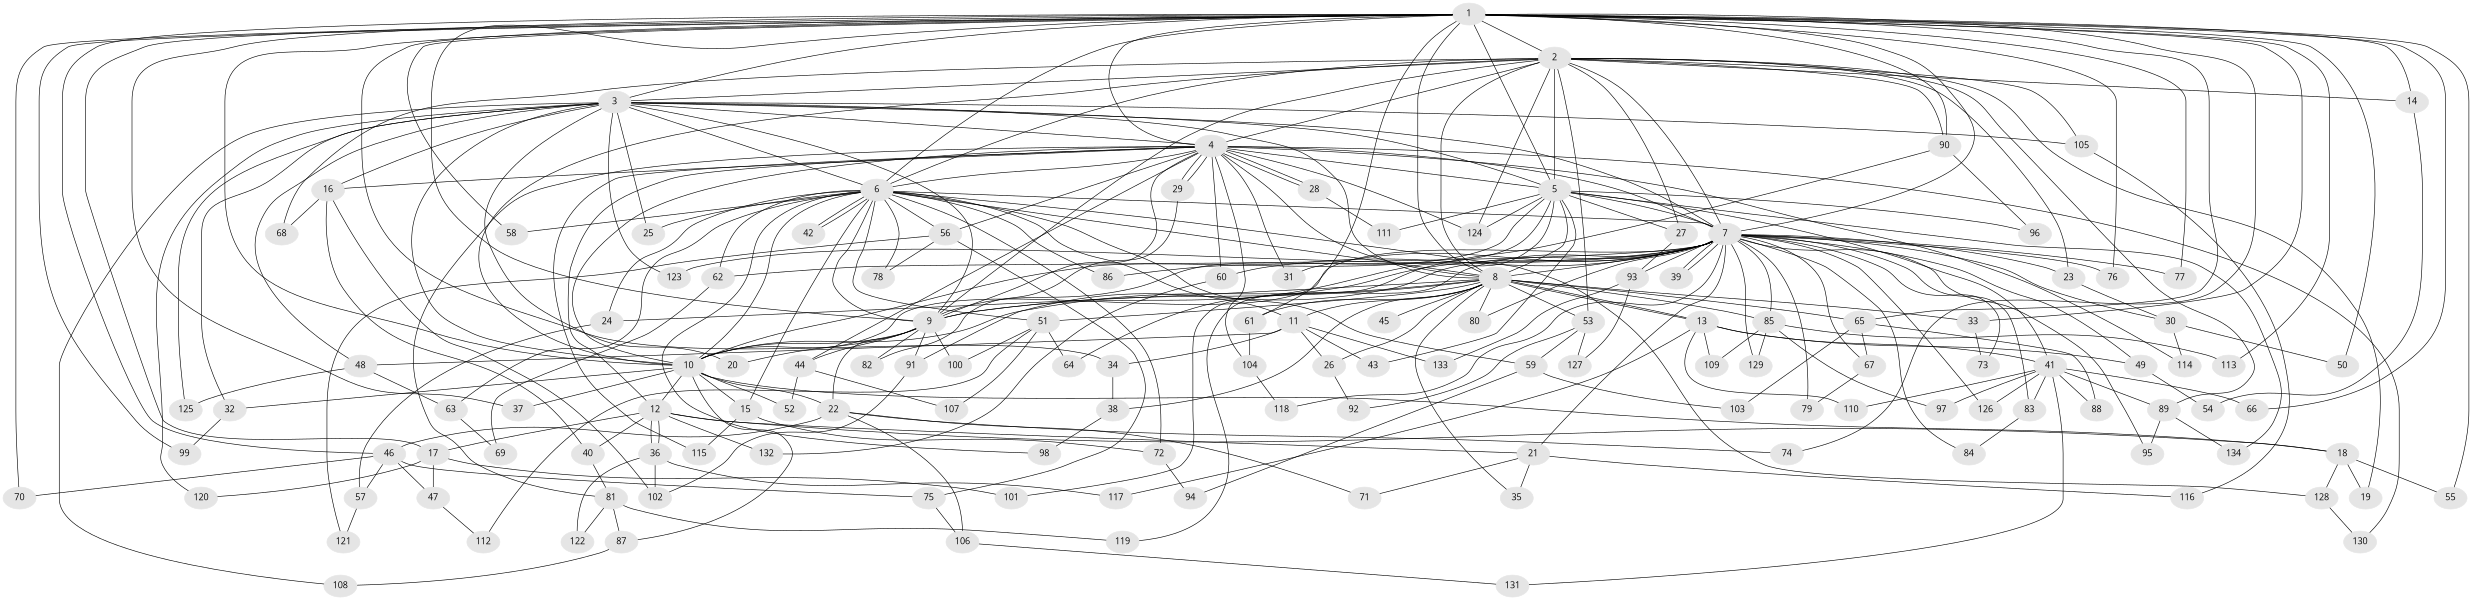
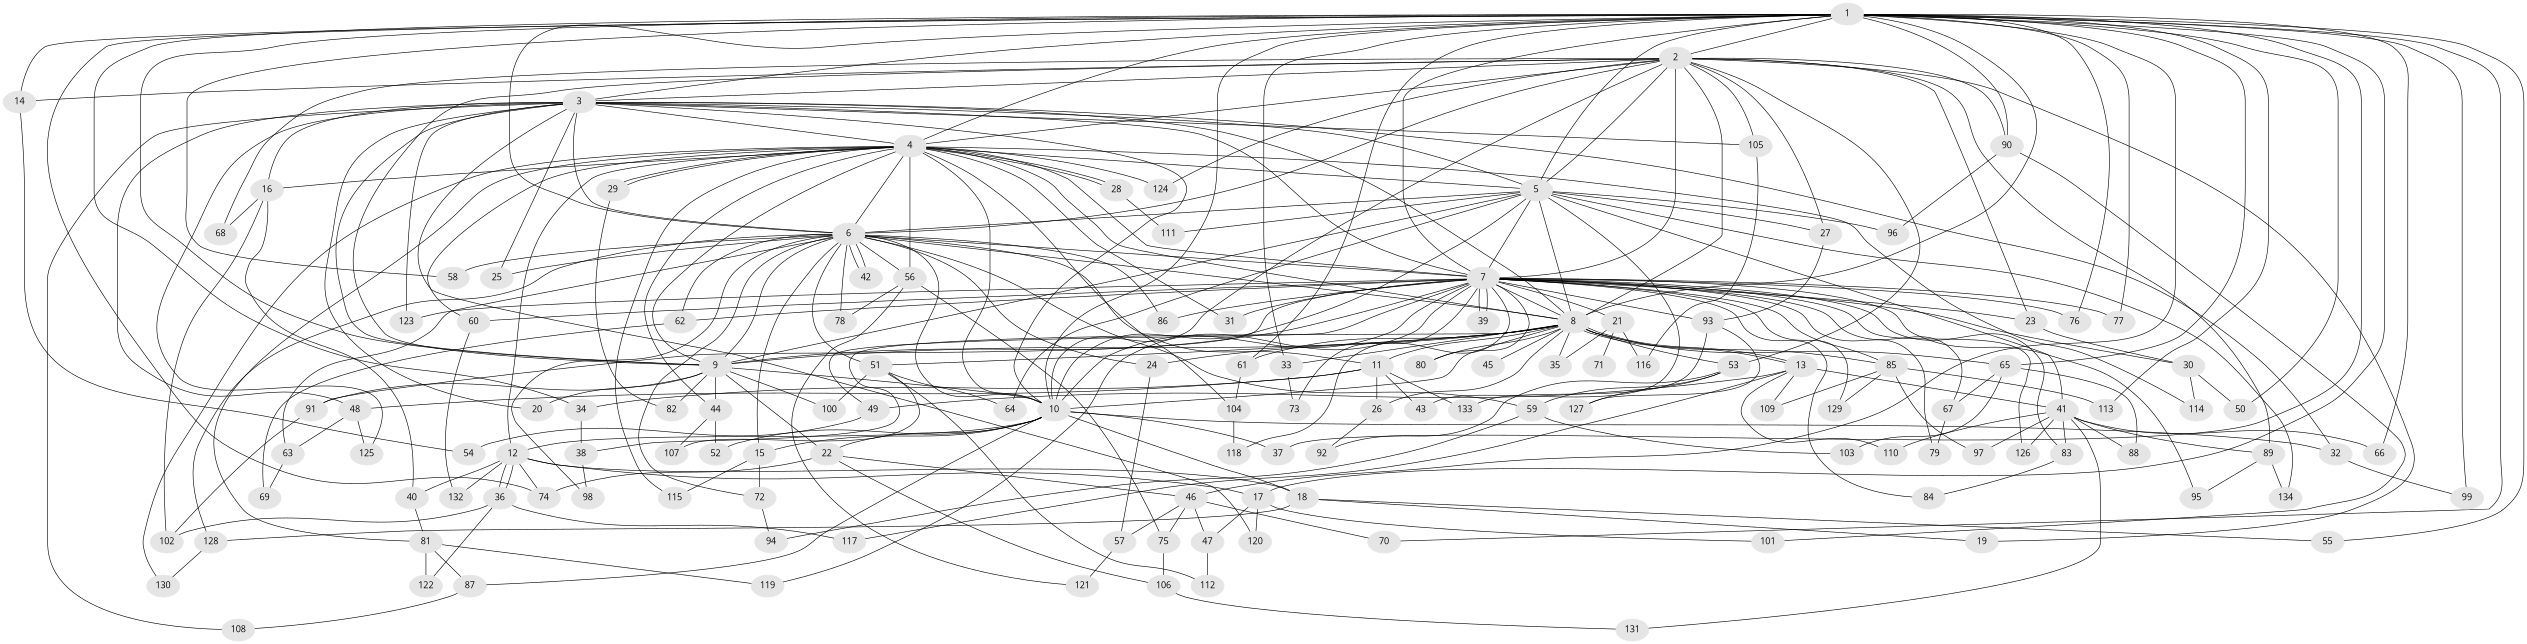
edge "5" -- "124": now "5" -- "6"
edge "12" -- "21": now "12" -- "74"
edge "22" -- "71": removed
